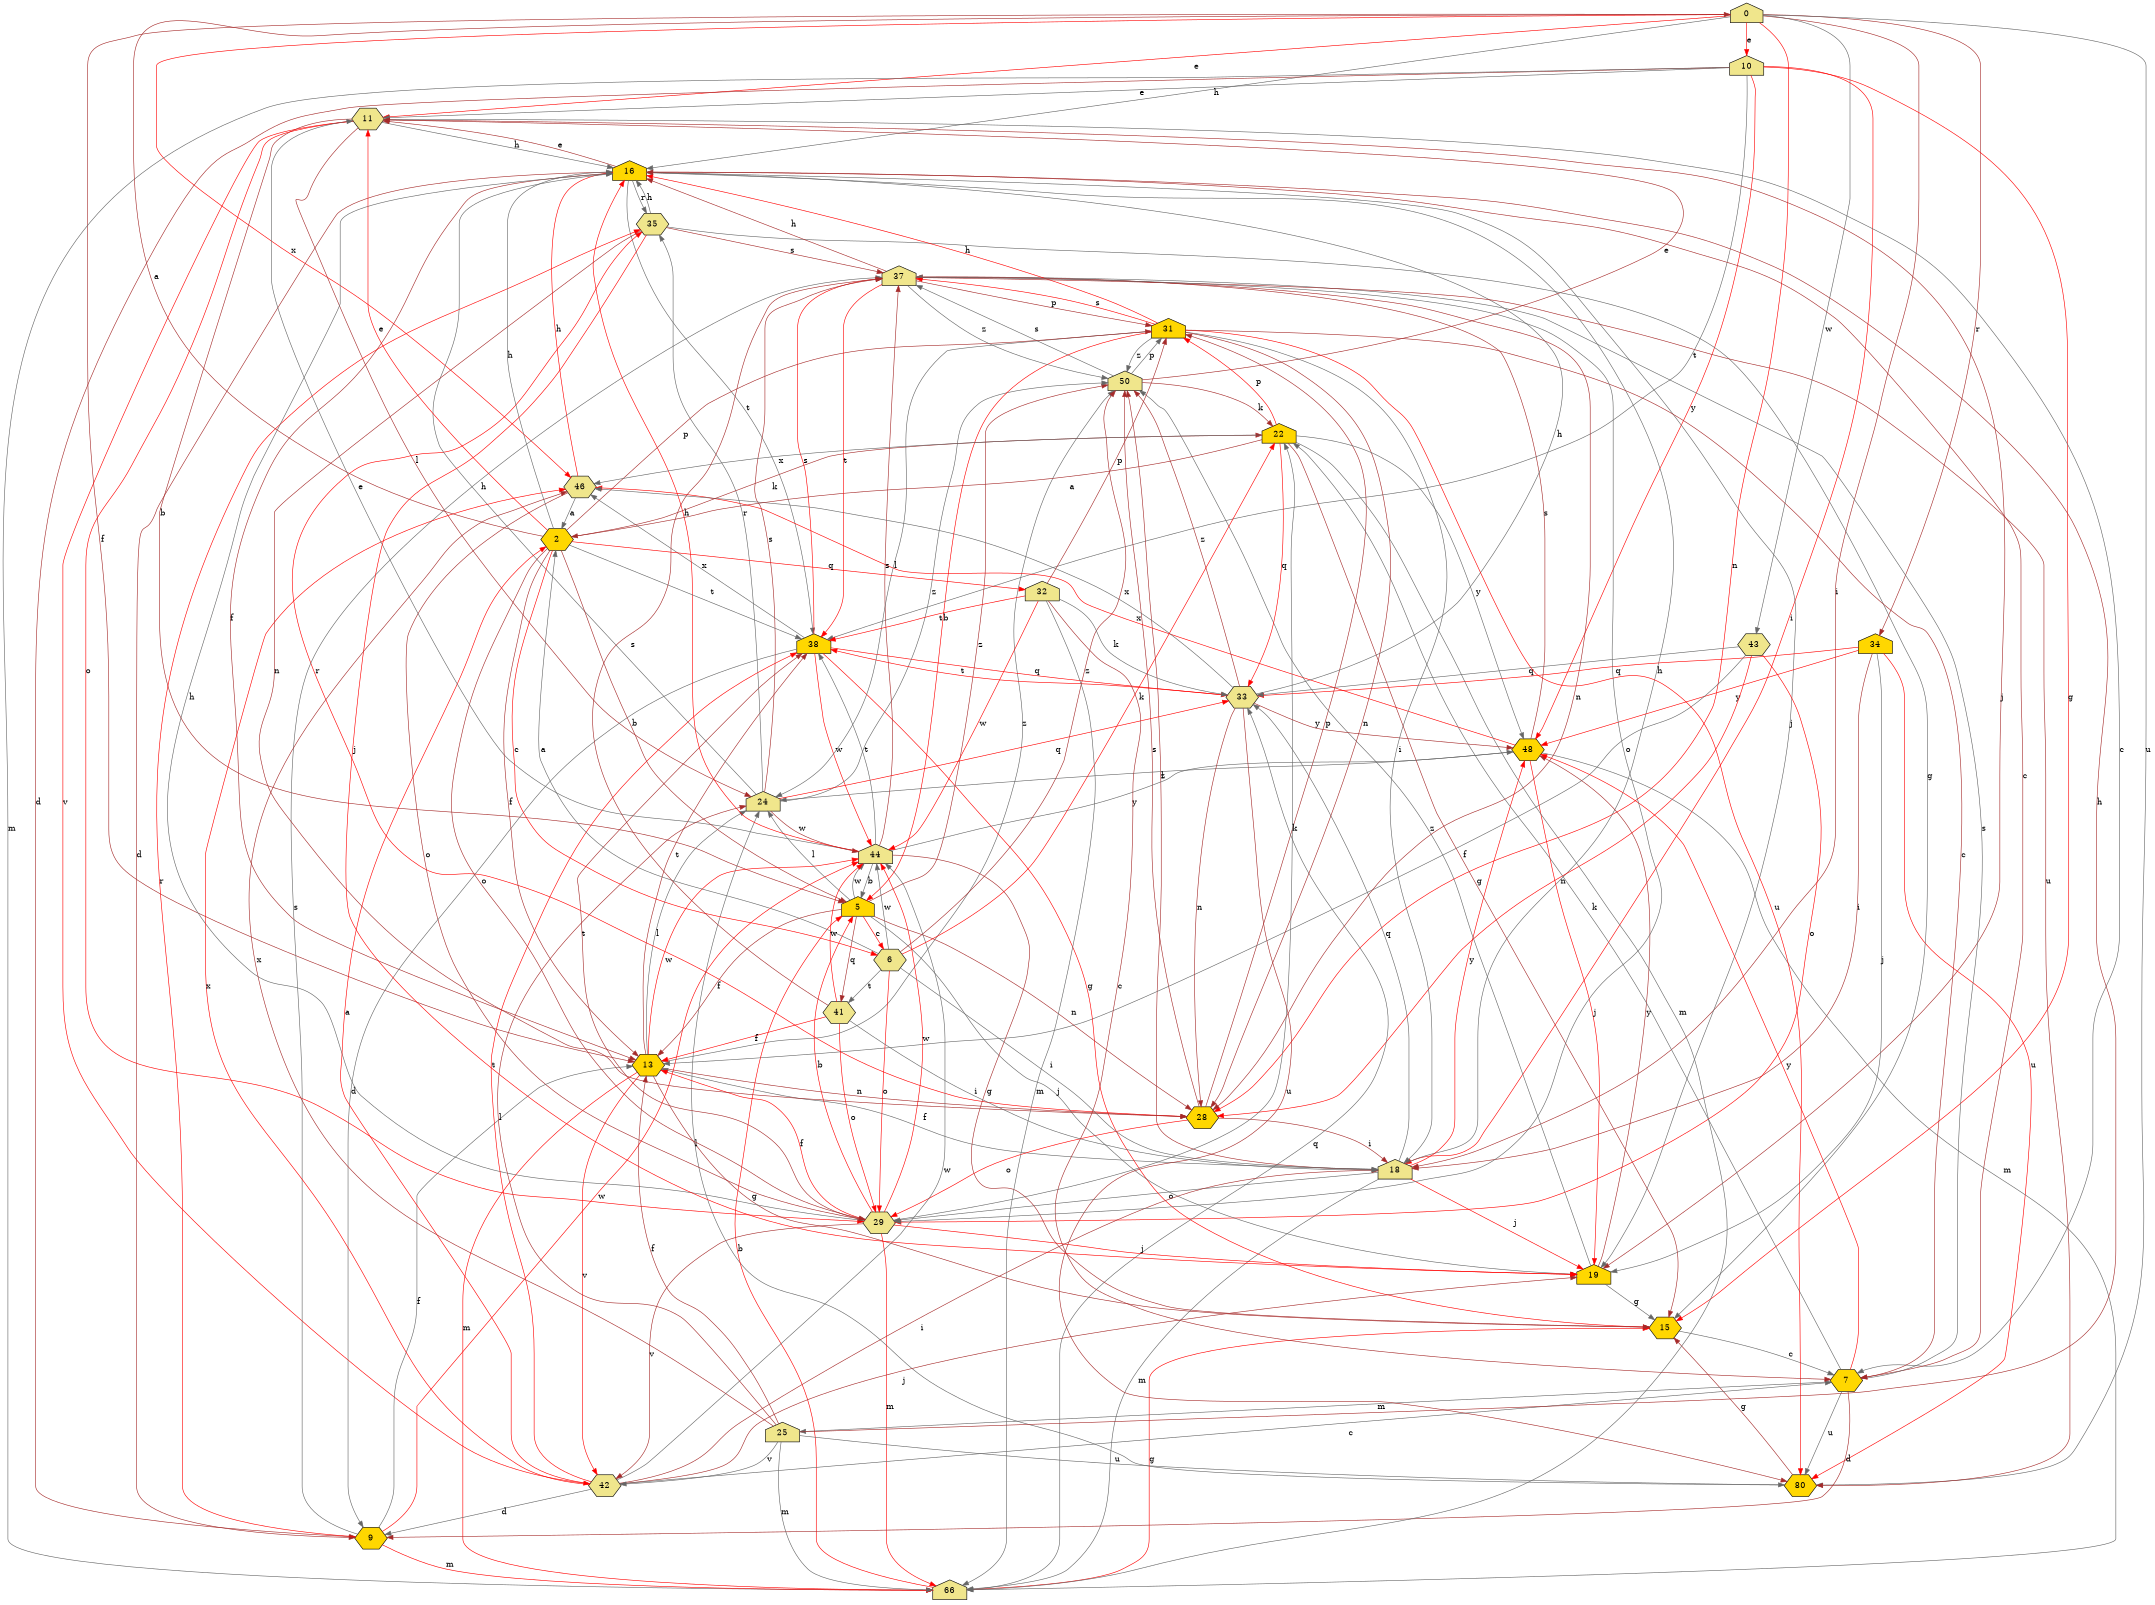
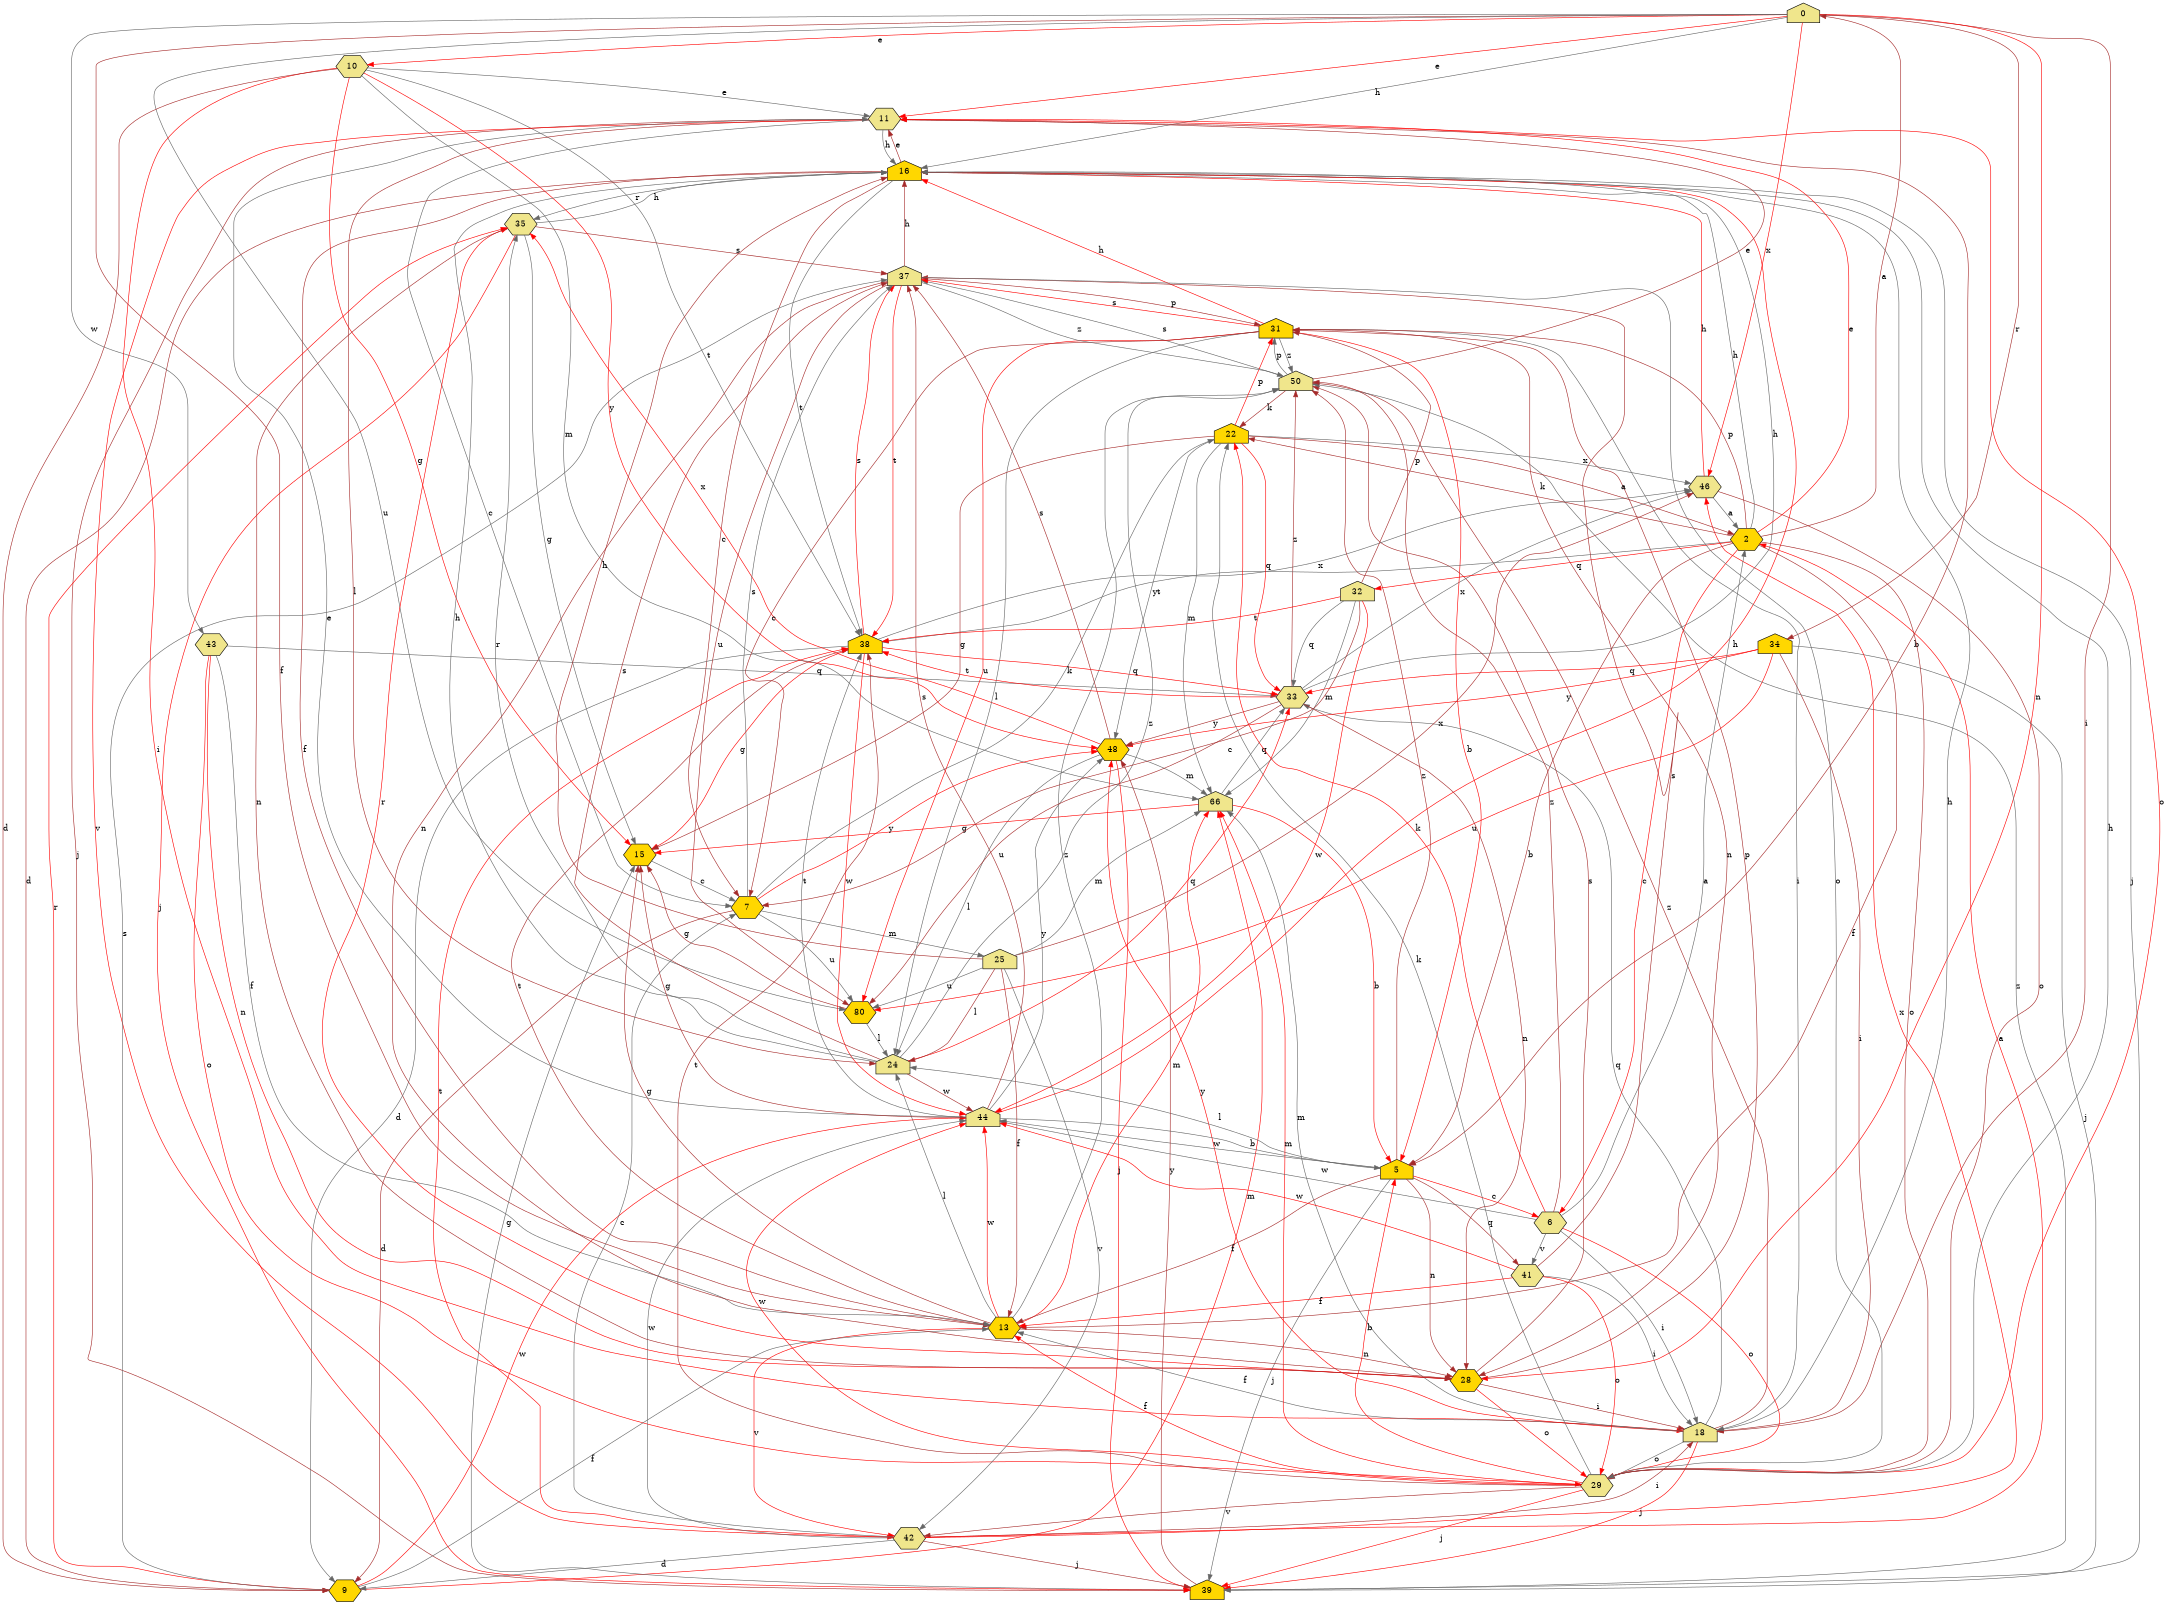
node "10": shape house -> hexagon
edge "48" -> "46": now "48" -> "35"
edge "32" -> "33": label "k" -> "q"
edge "6" -> "41": label "t" -> "v"
node "19": label "19" -> "39"
